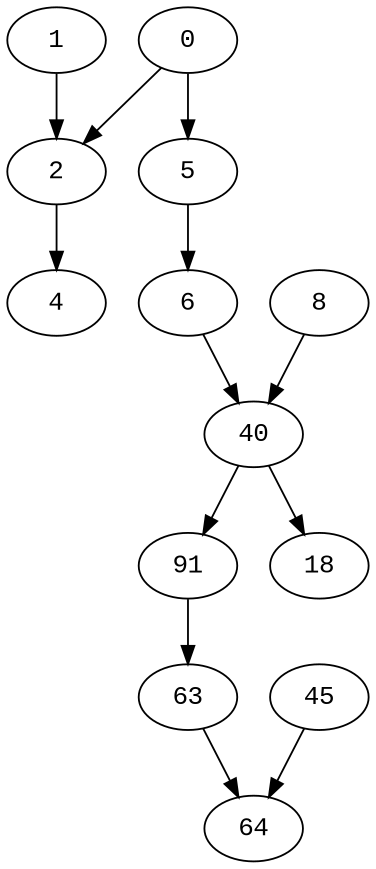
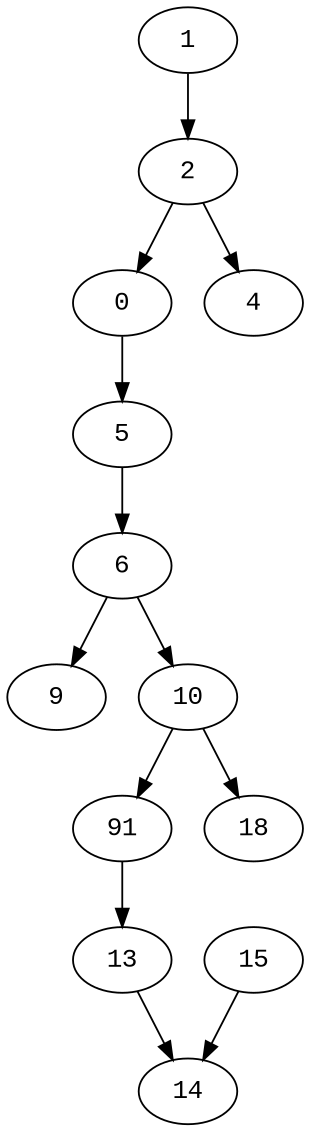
edge "0" -> "2": reversed
node "8": removed
node "40": label "40" -> "10"
node "9": added
node "63": label "63" -> "13"
node "45": label "45" -> "15"
node "64": label "64" -> "14"
